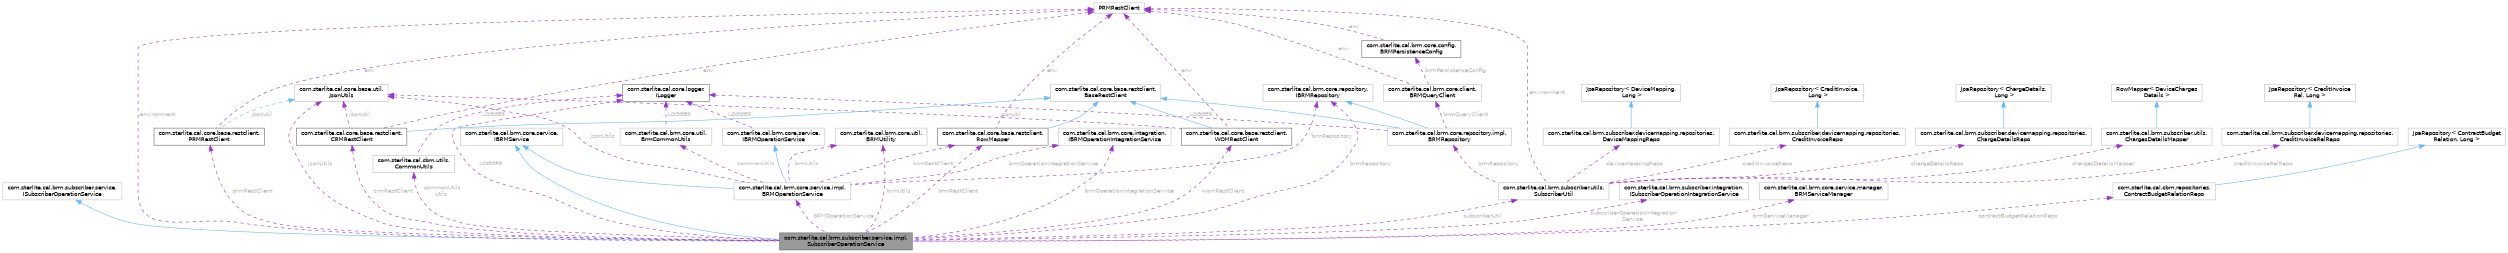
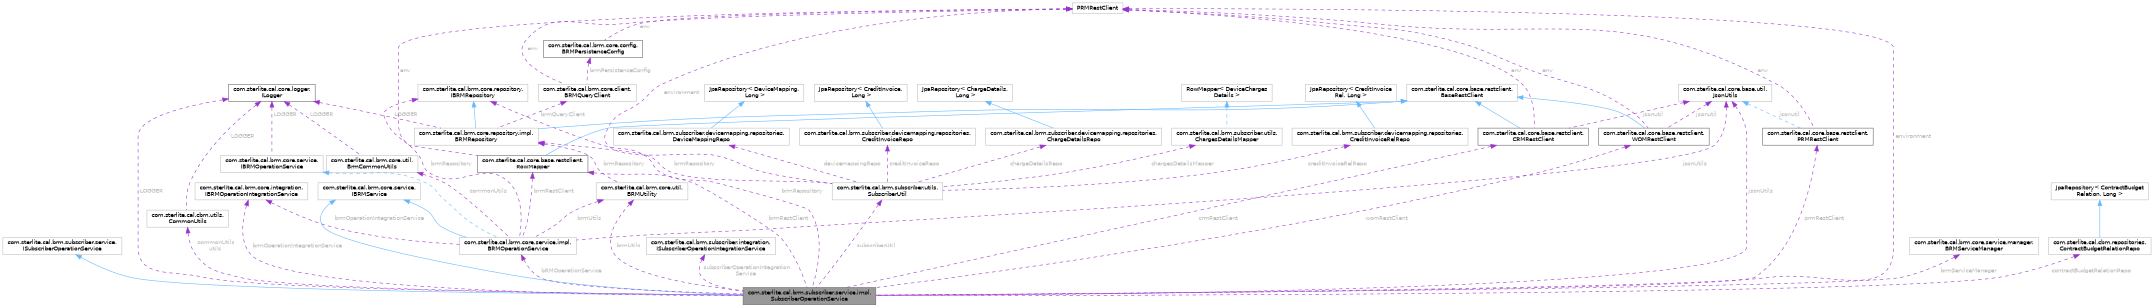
edge "com.sterlite.cal.brm.subscriber.utils. ChargesDetailsMapper" -> "RowMapper< DeviceCharges Details >": style solid -> dashed
edge "com.sterlite.cal.brm.core.util. BRMUtility" -> "com.sterlite.cal.brm.core.repository.impl. BRMRepository": added, label "brmRepository"
edge "com.sterlite.cal.brm.core.service.impl. BRMOperationService" -> "com.sterlite.cal.brm.core.service. IBRMOperationService": style solid -> dashed
